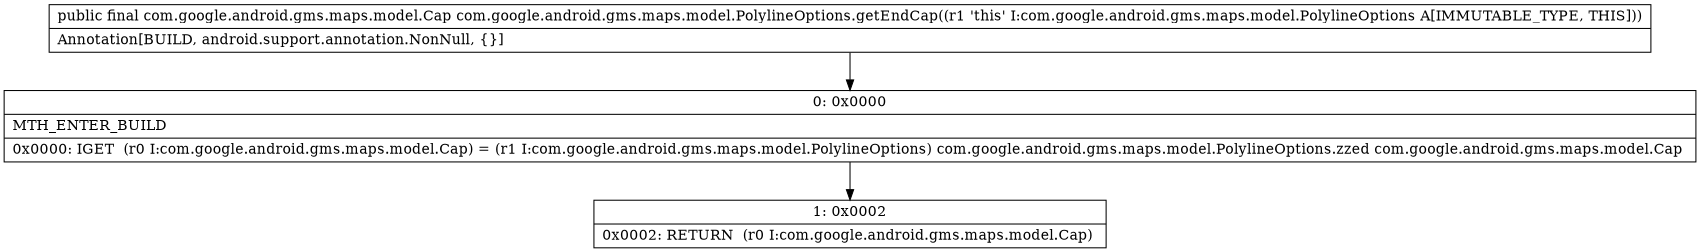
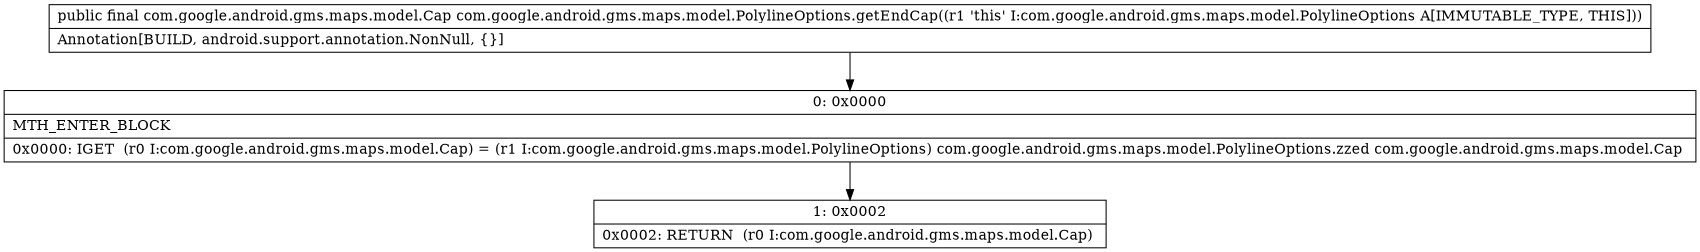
node "0: 0x0000": text "MTH_ENTER_BUILD" -> "MTH_ENTER_BLOCK"
